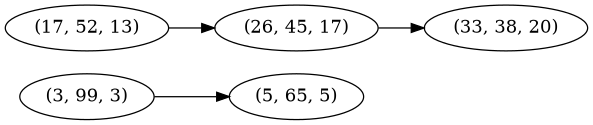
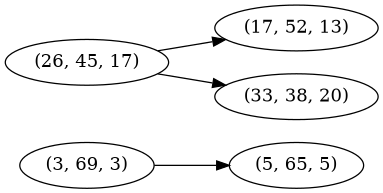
edge "(17, 52, 13)" -> "(26, 45, 17)": reversed
node "(3, 99, 3)": label "(3, 99, 3)" -> "(3, 69, 3)"
